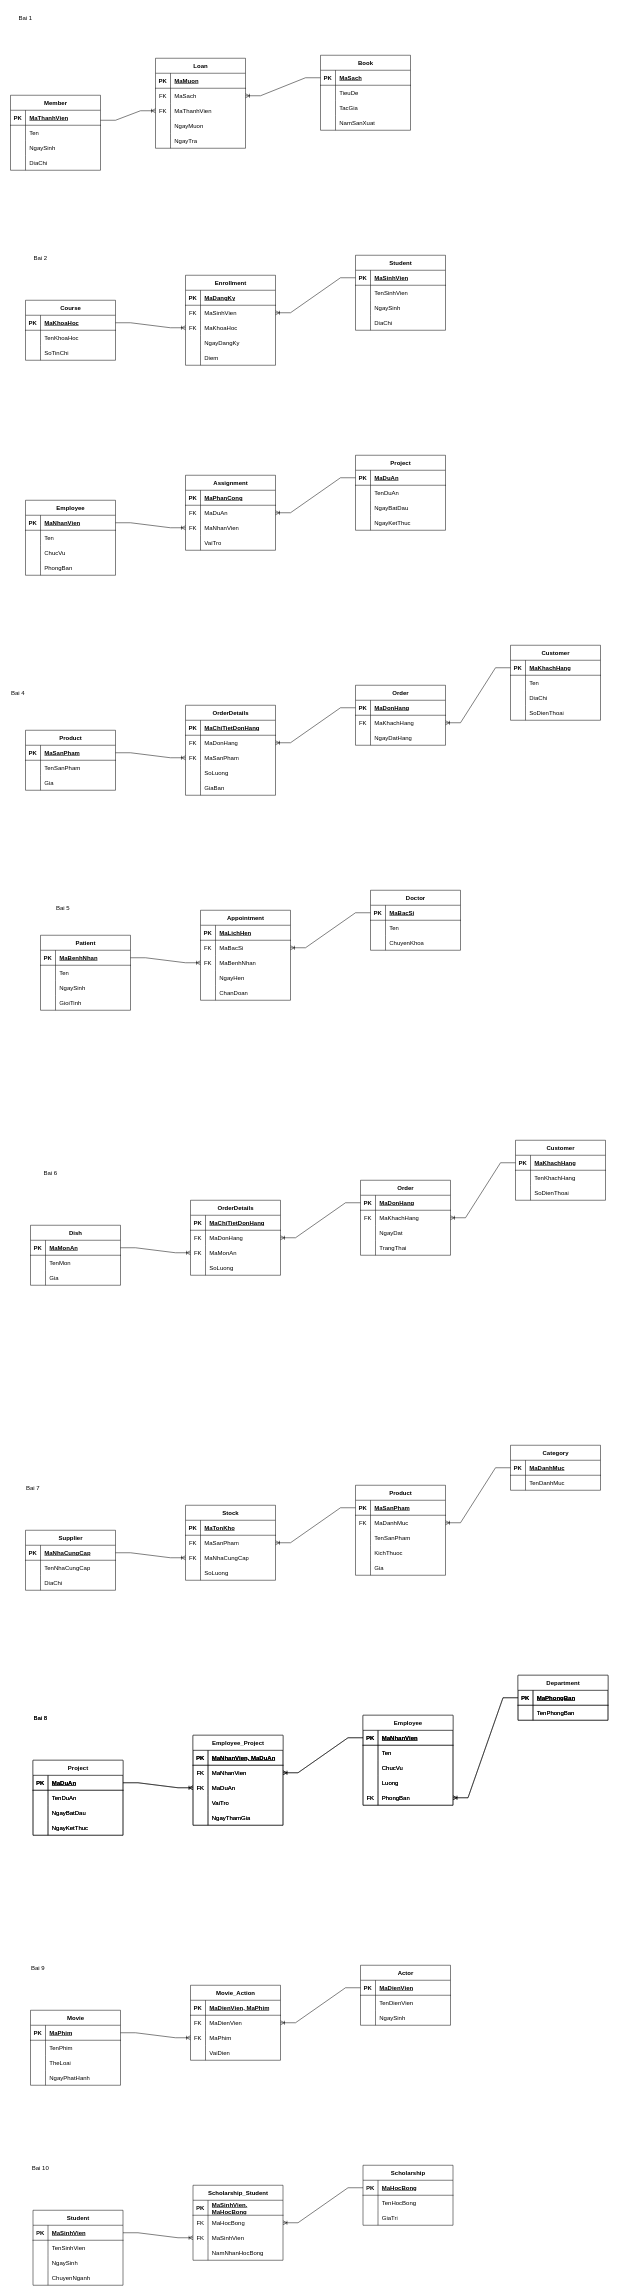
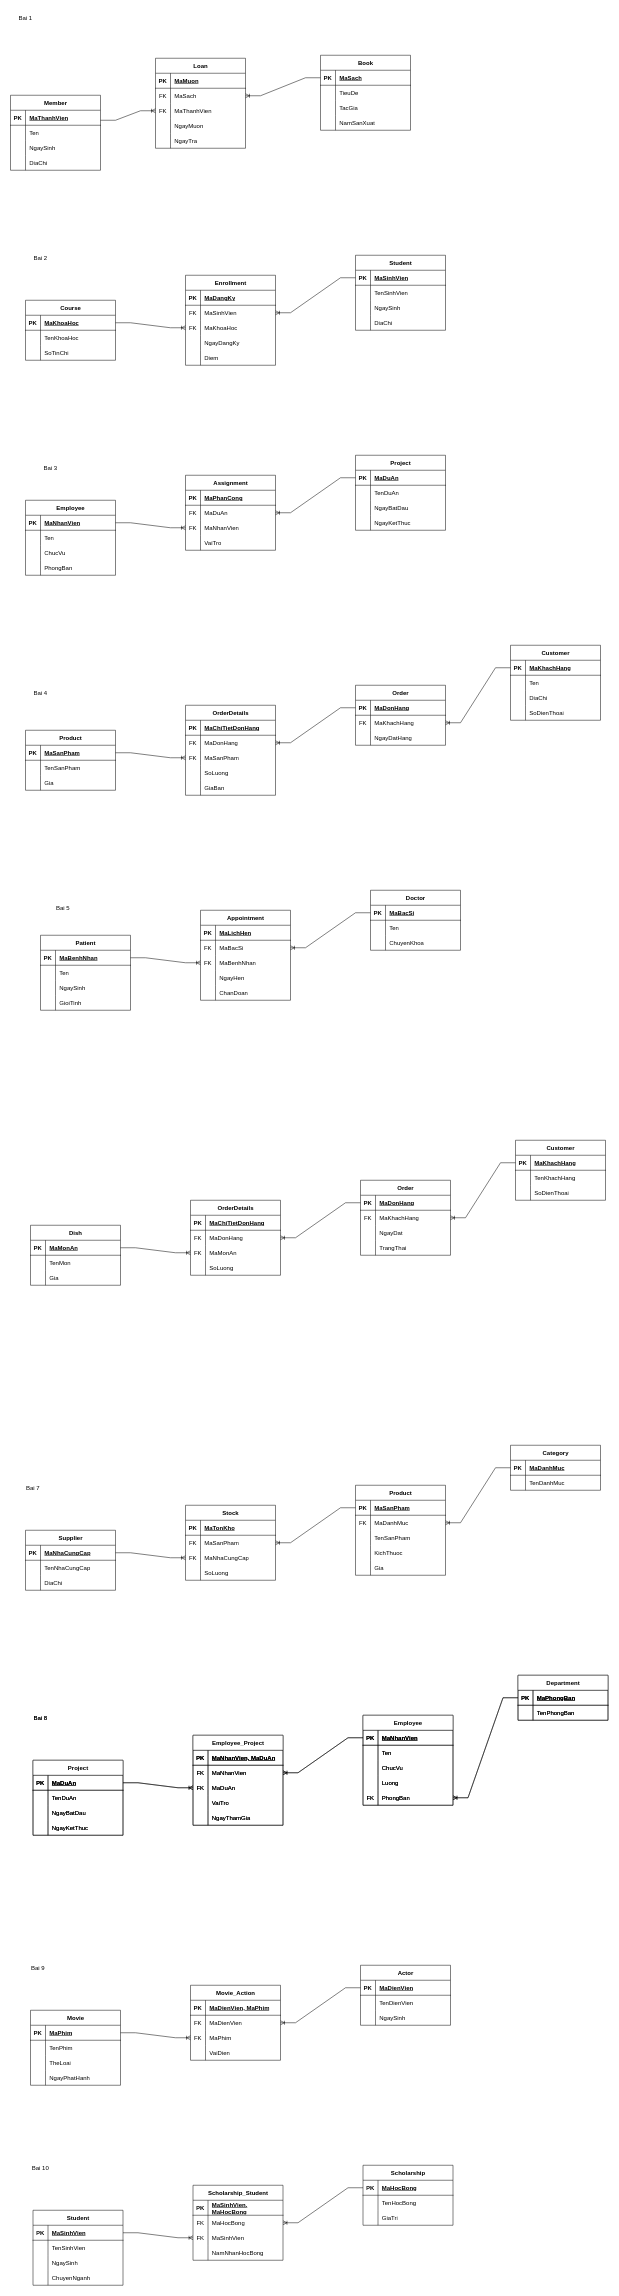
node "Bai 3": added
node "Bai 4": moved (18, 693) -> (40, 693)
node "Bai 6": removed
